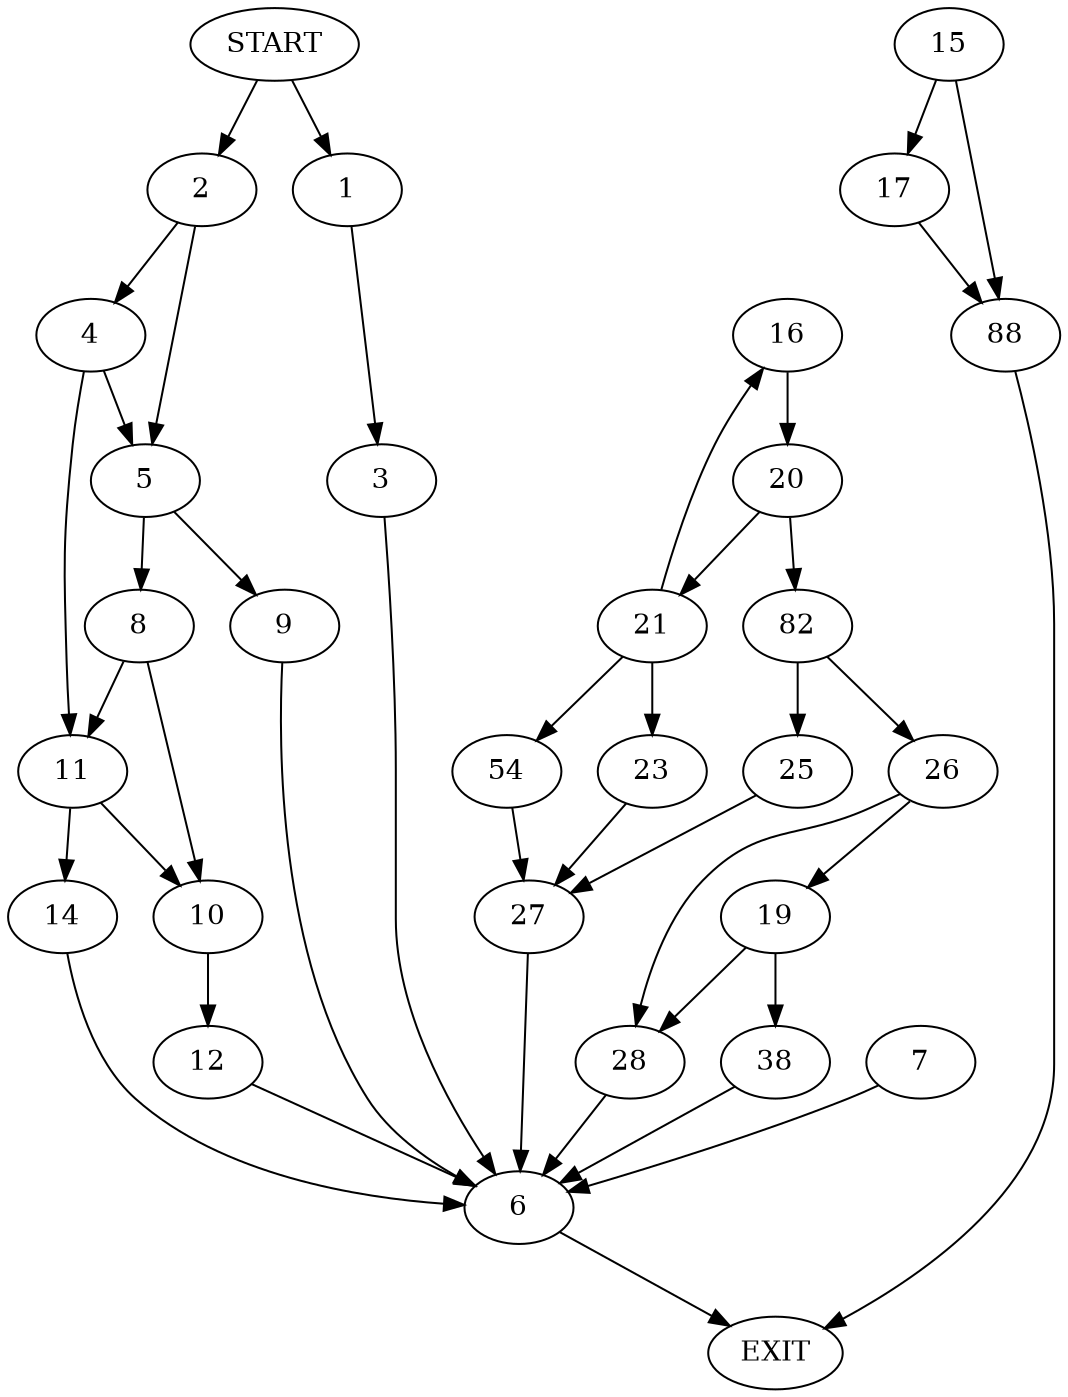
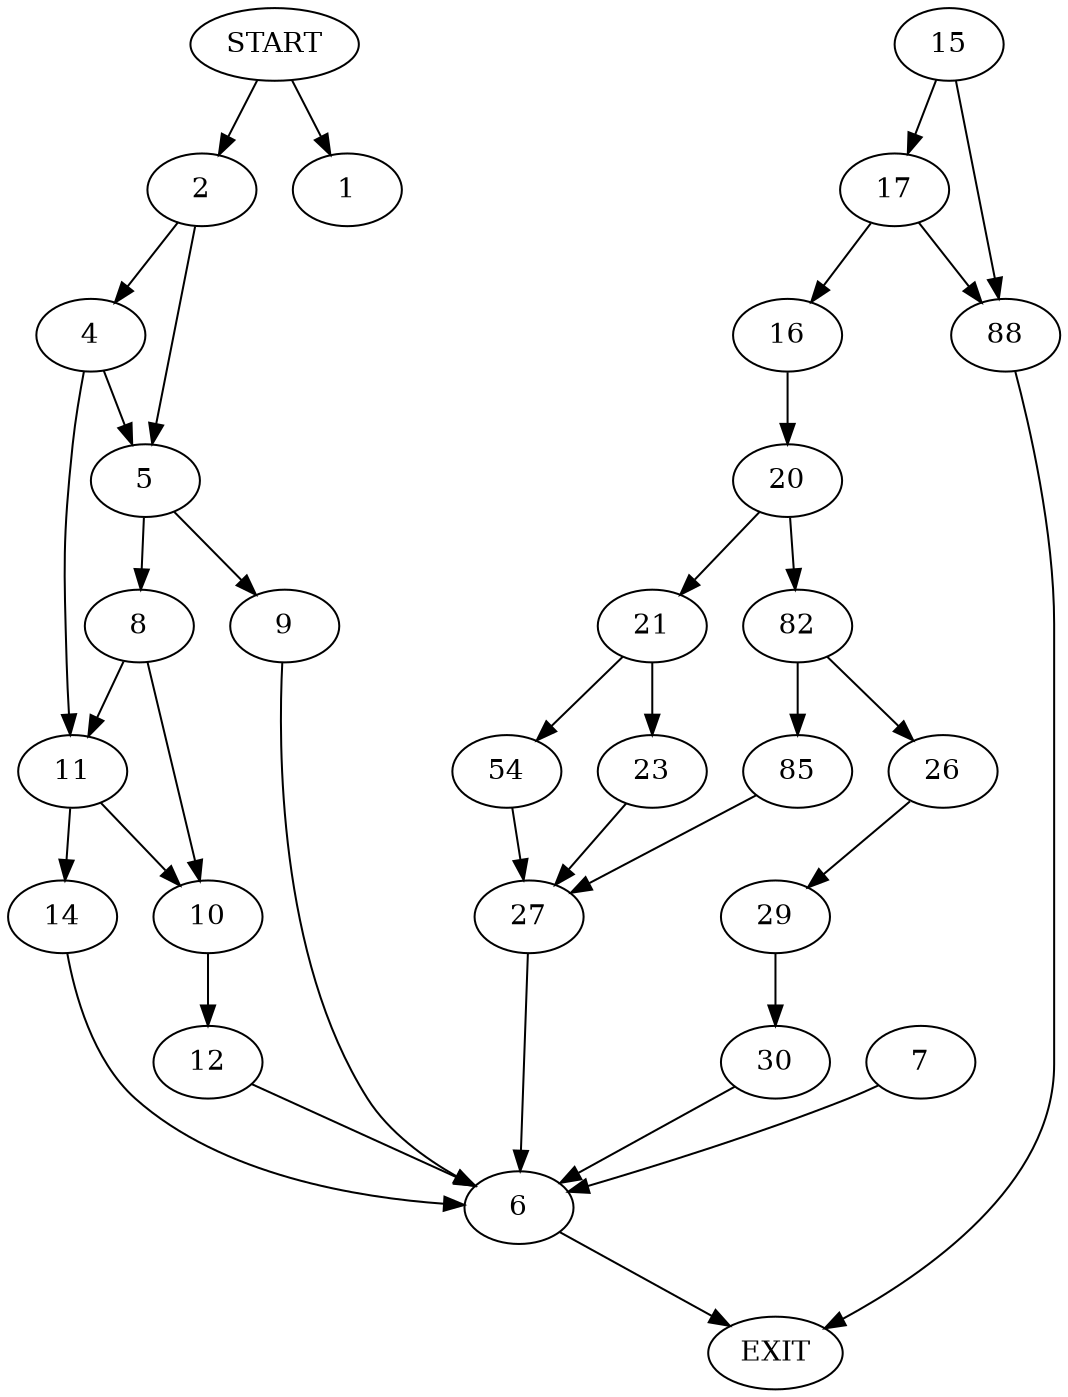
node "3": removed
edge "21" -> "16": now "17" -> "16"
node "25": label "25" -> "85"
node "19": label "19" -> "29"
node "28": removed
node "38": label "38" -> "30"
